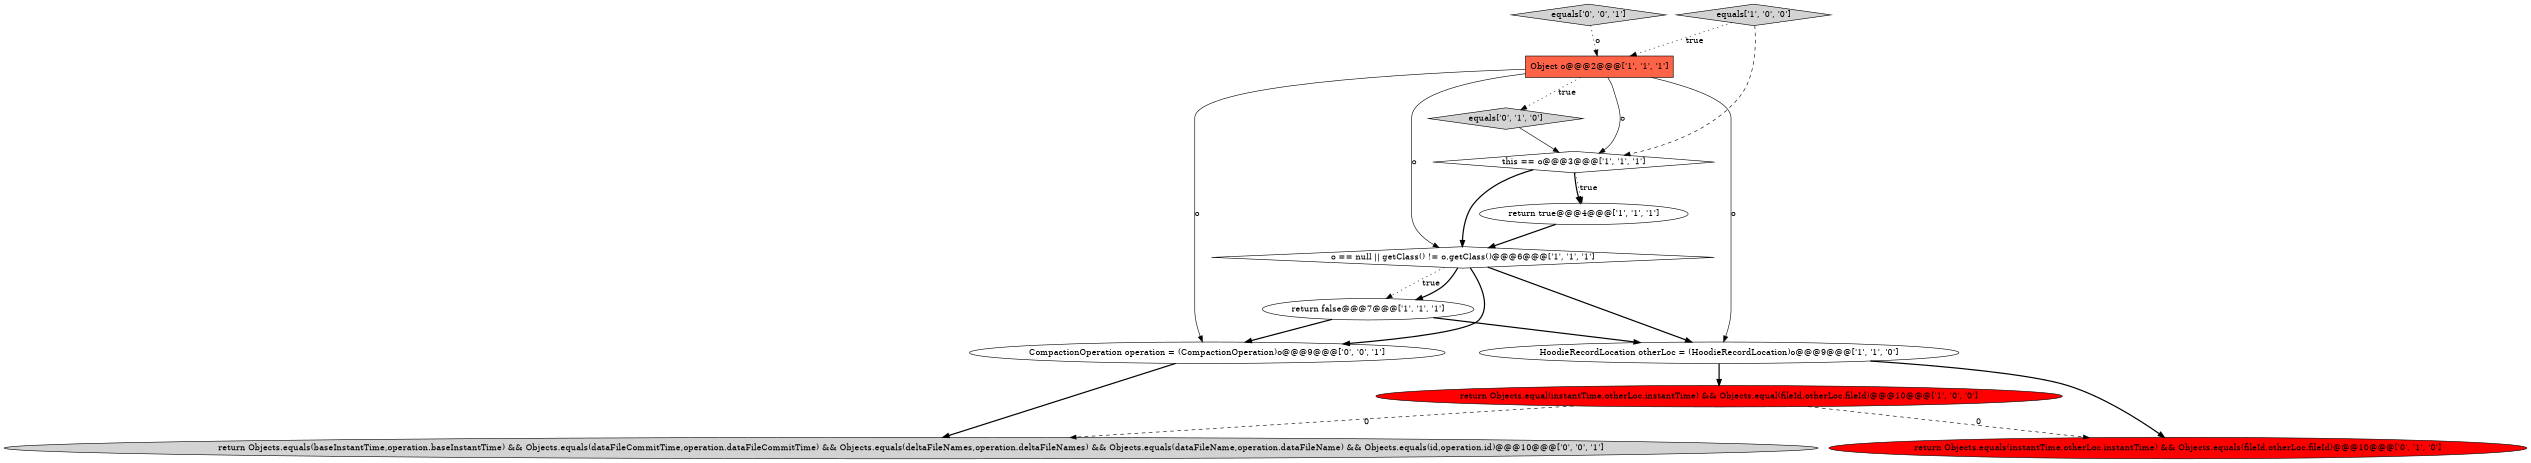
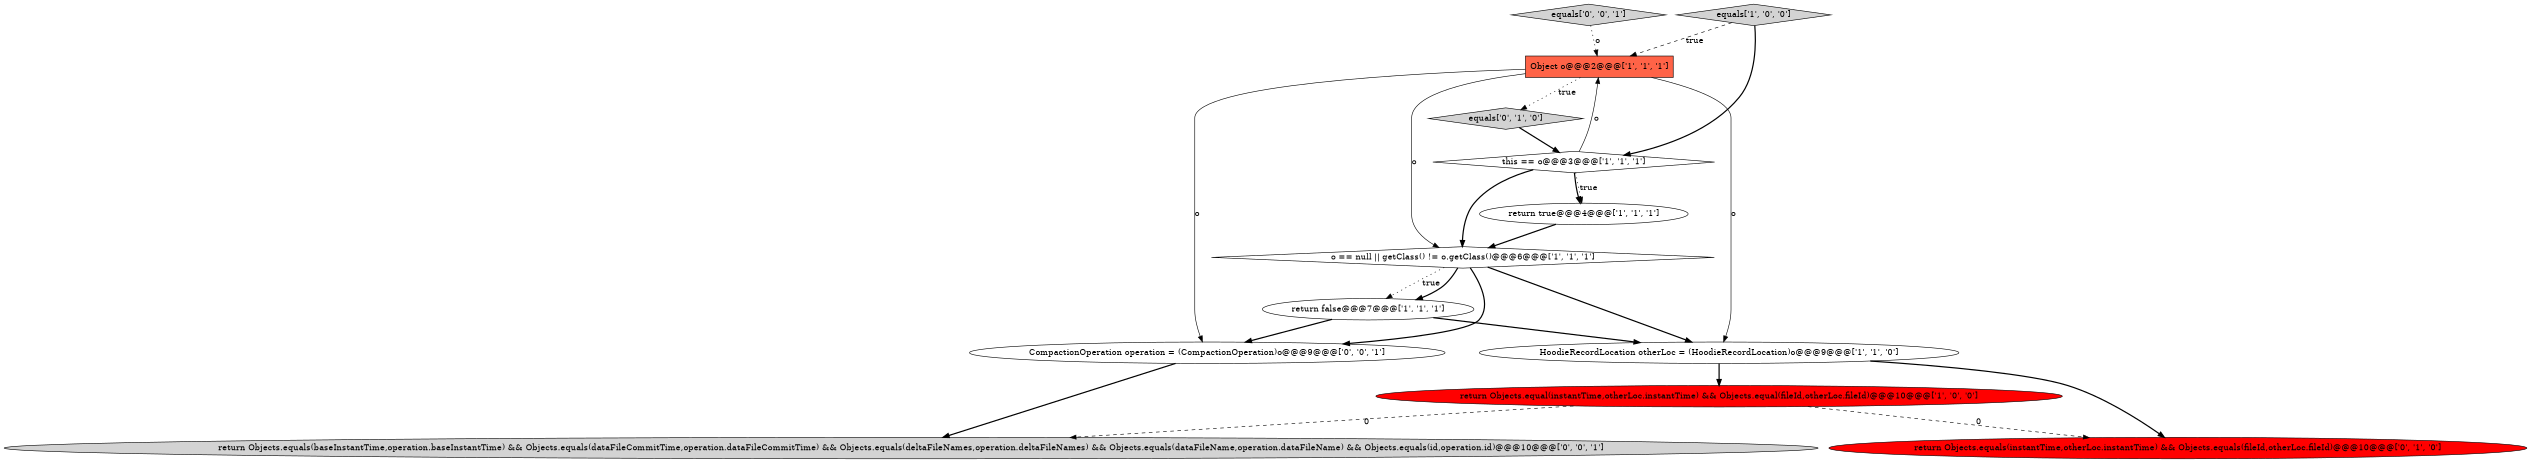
edge "equals['1', '0', '0']" -> "Object o@@@2@@@['1', '1', '1']": style dotted -> dashed
edge "Object o@@@2@@@['1', '1', '1']" -> "this == o@@@3@@@['1', '1', '1']": reversed
edge "equals['1', '0', '0']" -> "this == o@@@3@@@['1', '1', '1']": style dashed -> bold
edge "equals['0', '1', '0']" -> "this == o@@@3@@@['1', '1', '1']": style solid -> bold
